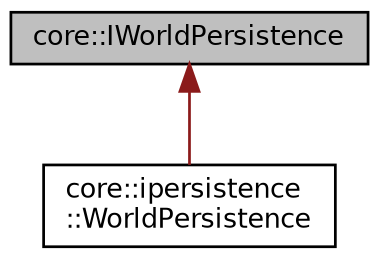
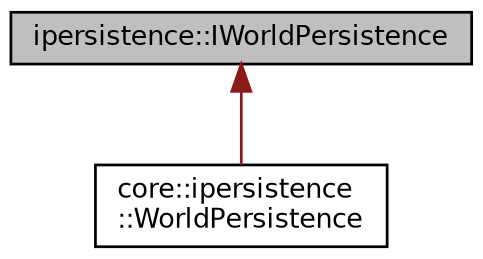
node "core::IWorldPersistence": label "core::IWorldPersistence" -> "ipersistence::IWorldPersistence"
